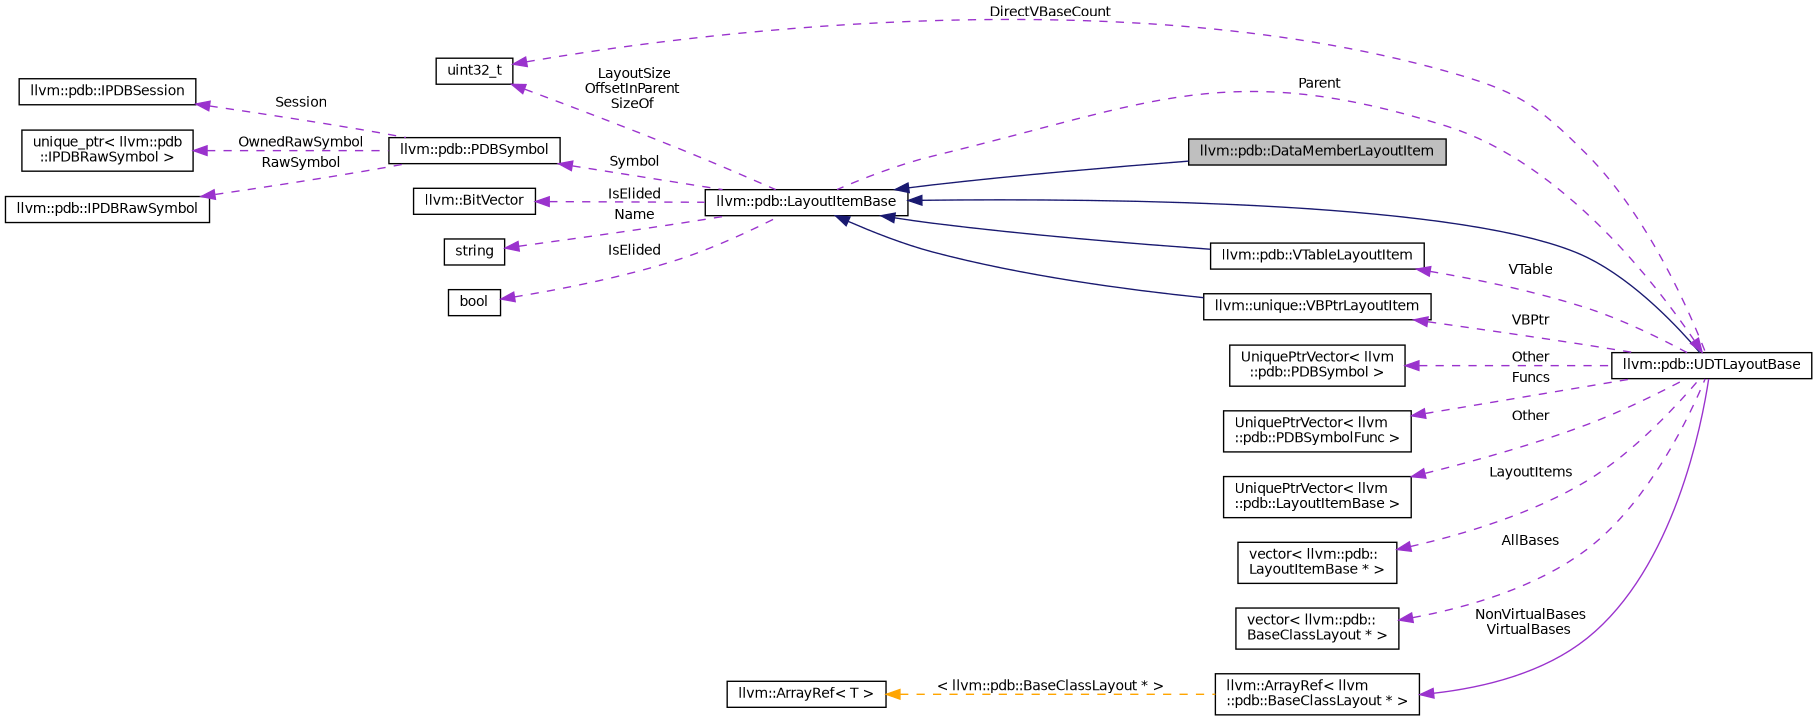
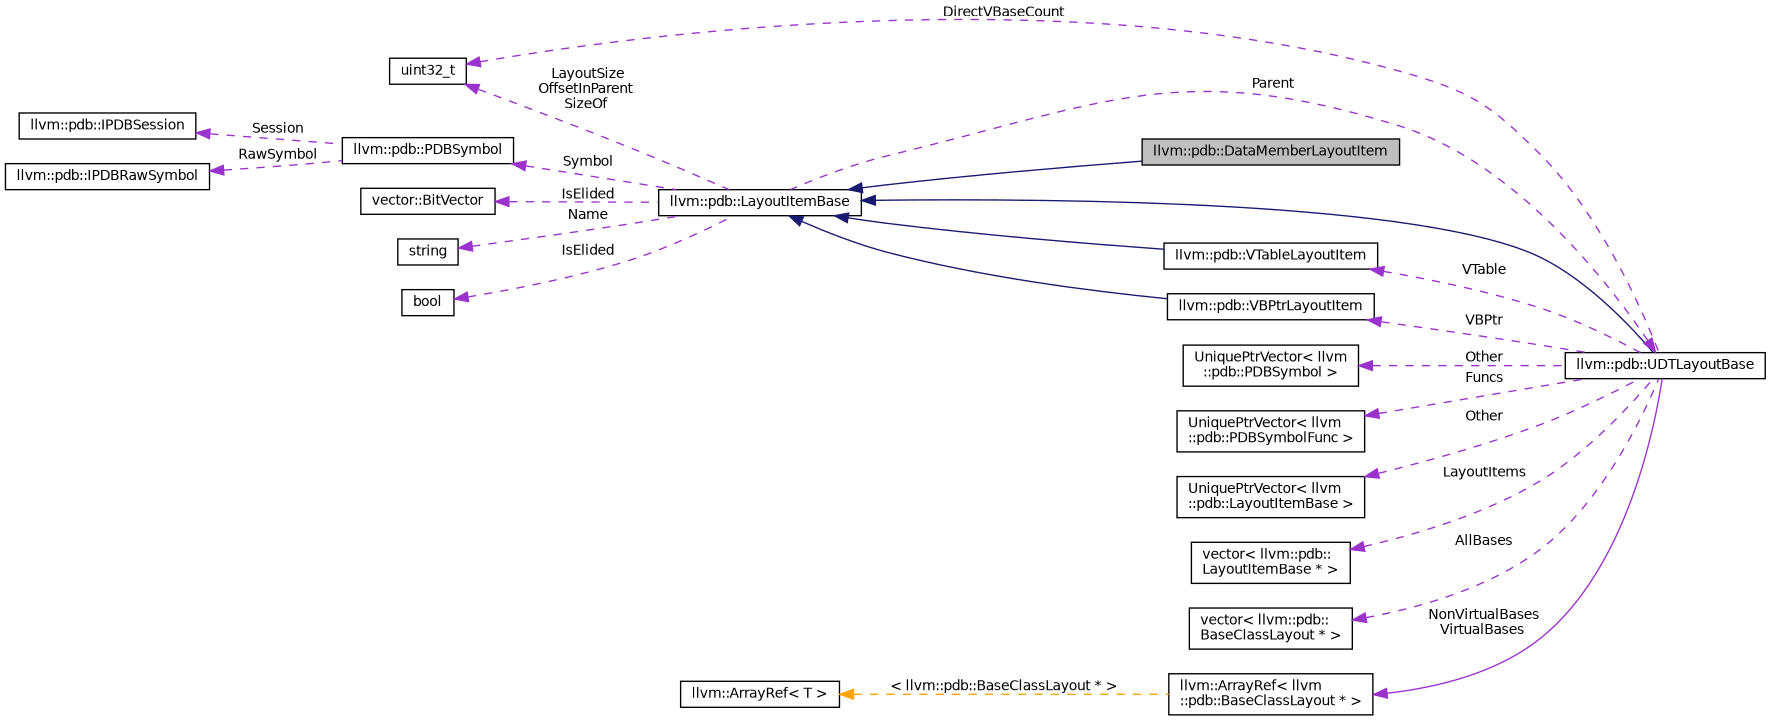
node "unique_ptr< llvm::pdb ::IPDBRawSymbol >": removed
node "llvm::BitVector": label "llvm::BitVector" -> "vector::BitVector"
node "llvm::unique::VBPtrLayoutItem": label "llvm::unique::VBPtrLayoutItem" -> "llvm::pdb::VBPtrLayoutItem"
